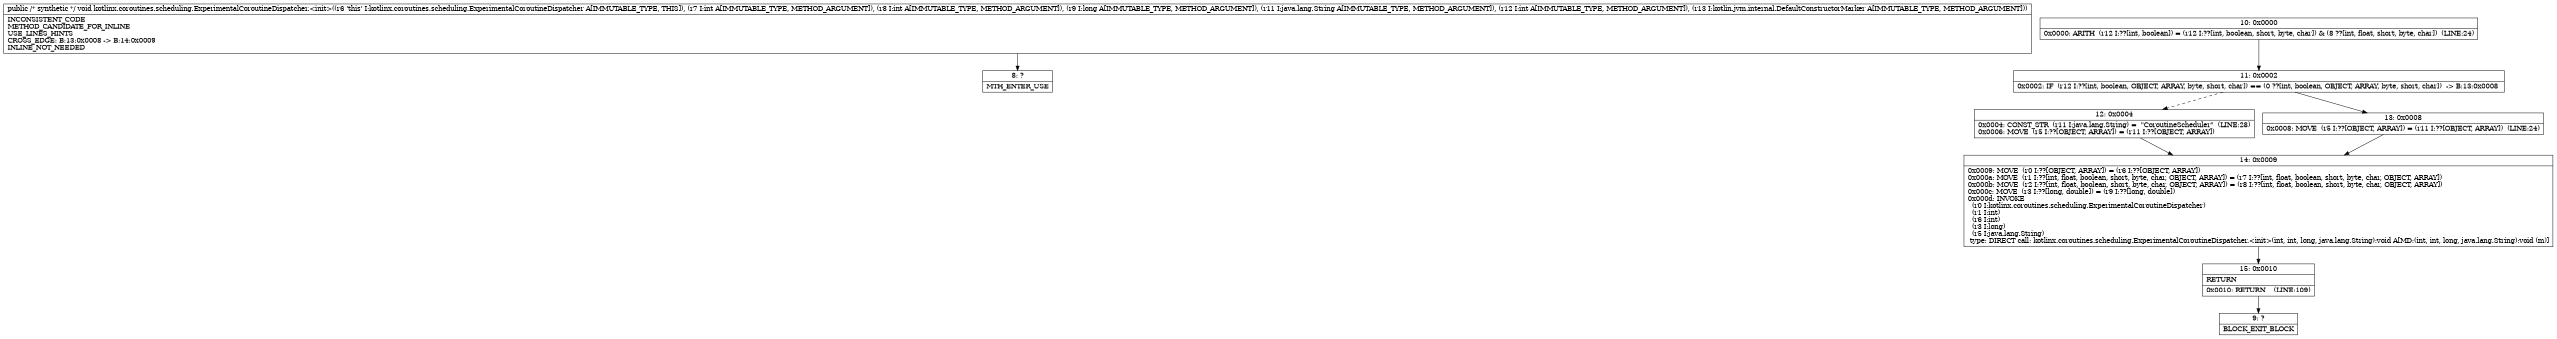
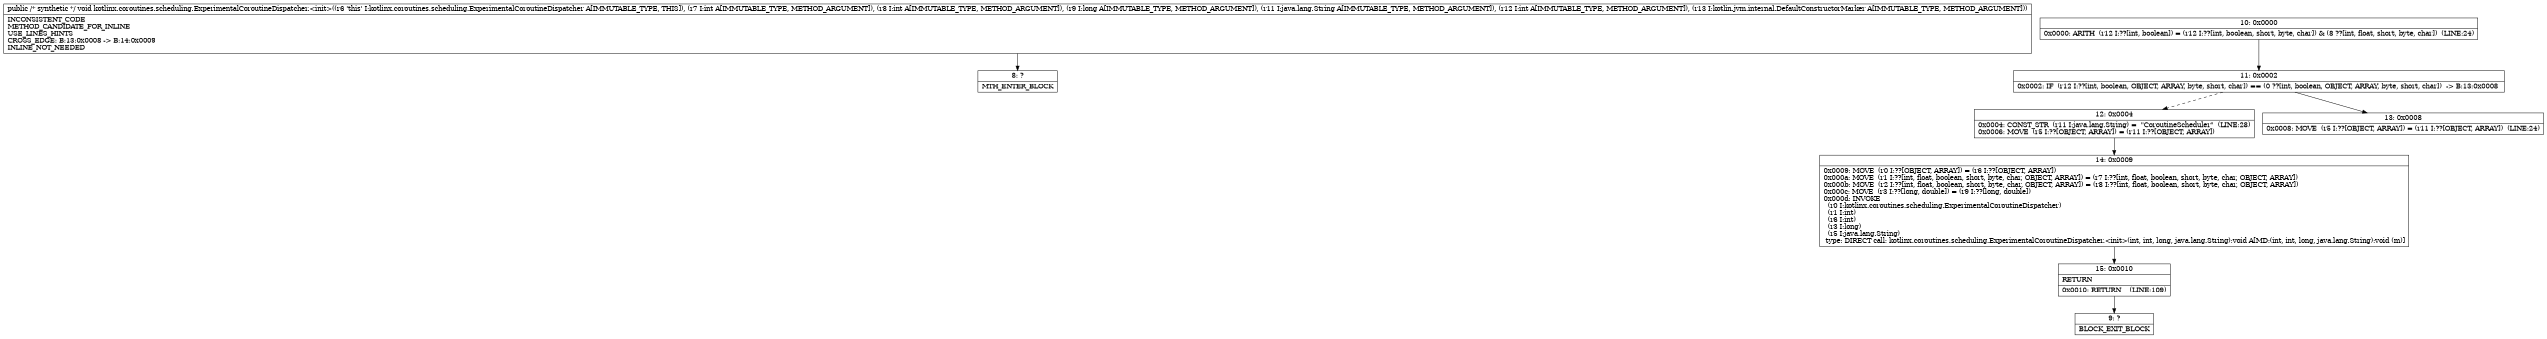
node "8: ?": text "MTH_ENTER_USE" -> "MTH_ENTER_BLOCK"
edge "13: 0x0008" -> "14: 0x0009": removed
